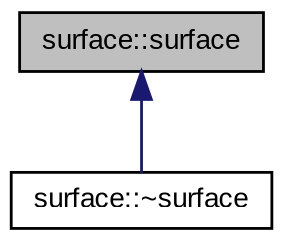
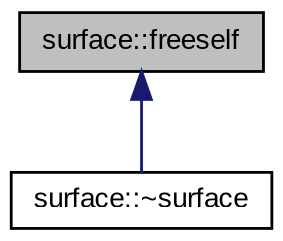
node "surface::surface": label "surface::surface" -> "surface::freeself"
